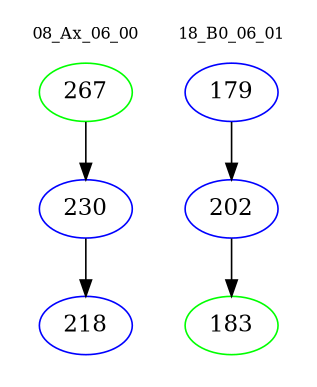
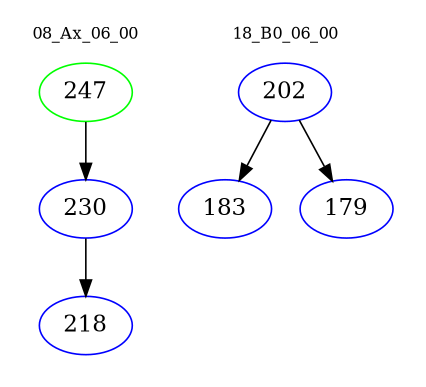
cluster "18_B0_06_01": label "18_B0_06_01" -> "18_B0_06_00"
node "267": label "267" -> "247"
edge "179" -> "202": reversed
node "183": color green -> blue
